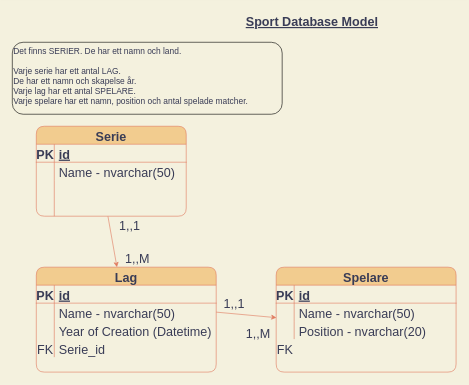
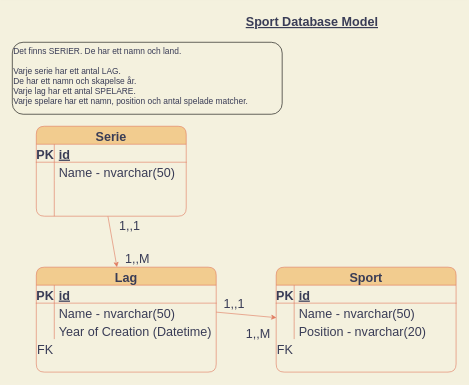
node "Spelare": label "Spelare" -> "Sport"
node "Serie_id": removed
